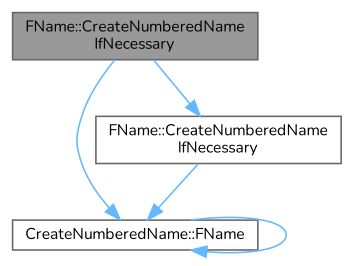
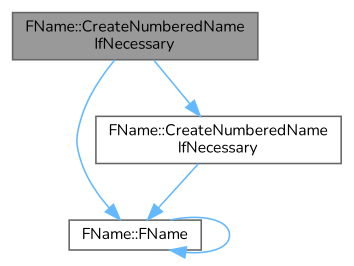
node "CreateNumberedName::FName": label "CreateNumberedName::FName" -> "FName::FName"
